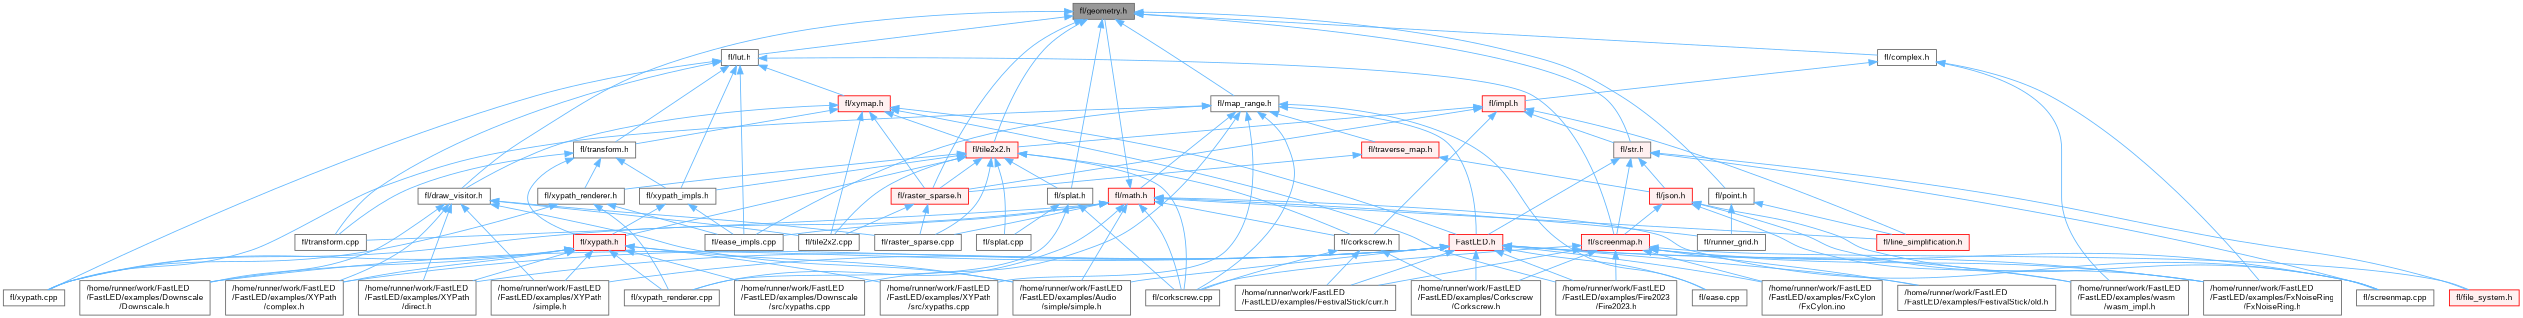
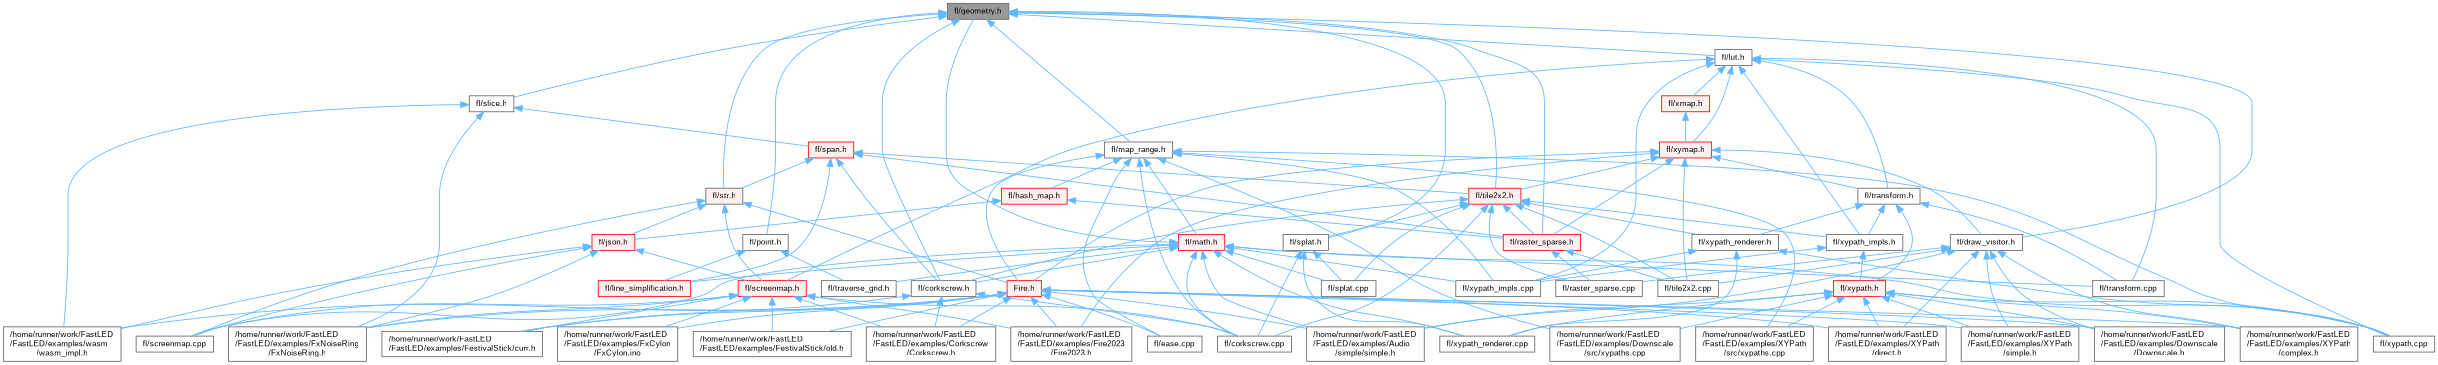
node "fl/complex.h": label "fl/complex.h" -> "fl/slice.h"
node "fl/impl.h": label "fl/impl.h" -> "fl/span.h"
node "fl/xmap.h": added
edge "fl/corkscrew.h" -> "fl/geometry.h": added
node "fl/traverse_map.h": label "fl/traverse_map.h" -> "fl/hash_map.h"
edge "fl/xypath.h" -> "fl/tile2x2.h": removed
edge "fl/raster_sparse.cpp" -> "fl/math.h": now "fl/splat.cpp" -> "fl/math.h"
node "fl/ease_impls.cpp": label "fl/ease_impls.cpp" -> "fl/xypath_impls.cpp"
node "FastLED.h": label "FastLED.h" -> "Fire.h"
node "fl/runner_grid.h": label "fl/runner_grid.h" -> "fl/traverse_grid.h"
node "fl/file_system.h": removed
